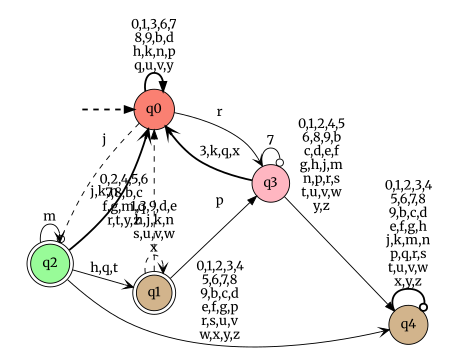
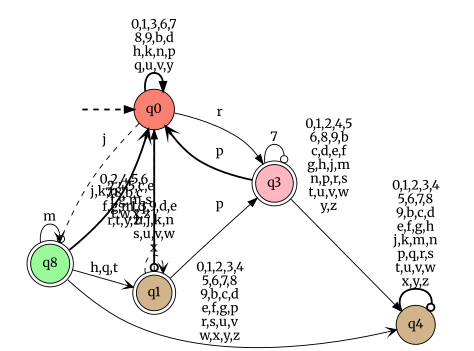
edge "q0" -> "q3": arrowhead vee -> normal
edge "q3" -> "q0": label "3,k,q,x" -> "p"
node "q3": shape circle -> doublecircle
edge "q0" -> "q1": added, label "2,4,5,c,e f,g,m,s t,w,x,z"
node "q2": label "q2" -> "q8"
